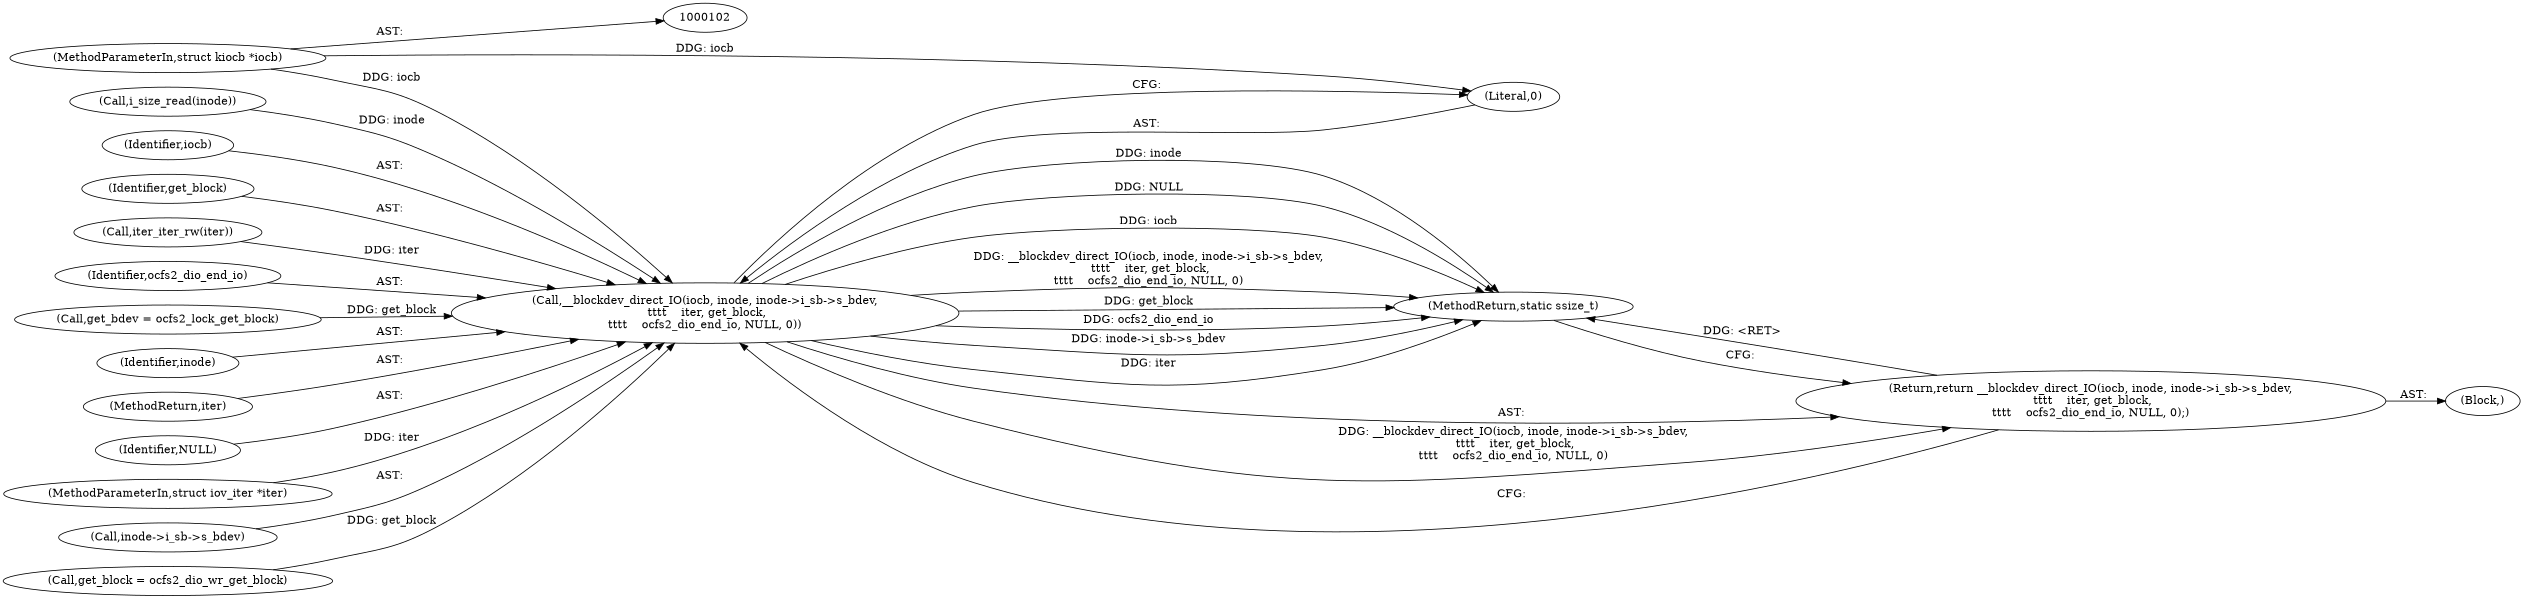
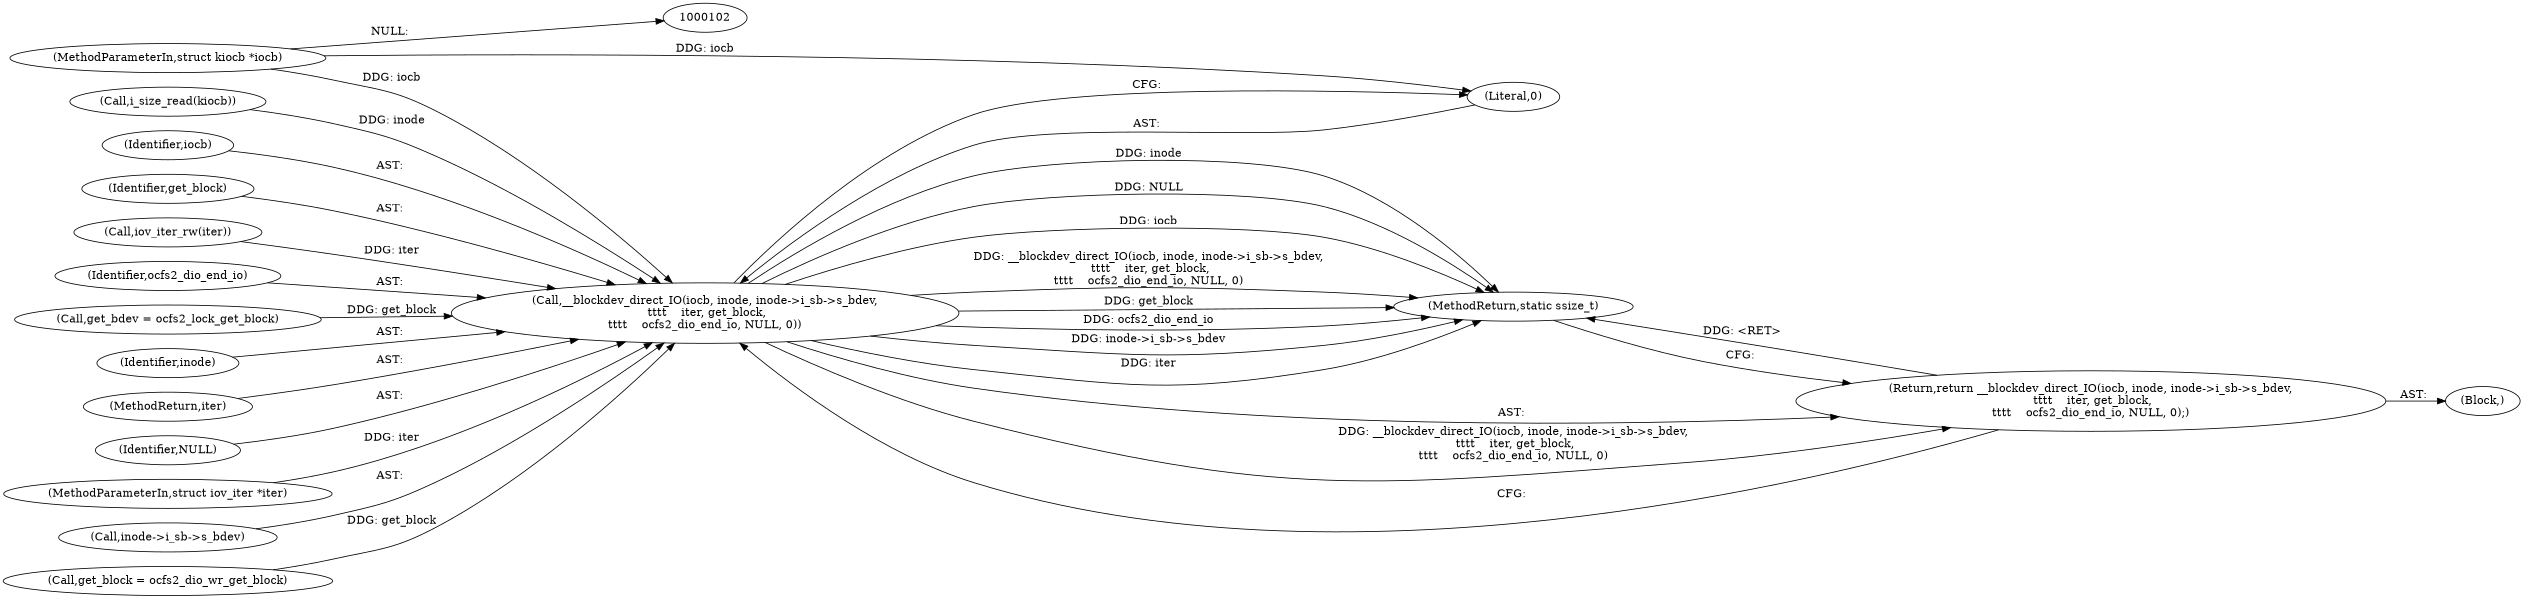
edge "(MethodParameterIn,struct kiocb *iocb)" -> "1000102": label "AST: " -> "NULL: "
node "(Call,i_size_read(inode))": label "(Call,i_size_read(inode))" -> "(Call,i_size_read(kiocb))"
node "(Call,iter_iter_rw(iter))": label "(Call,iter_iter_rw(iter))" -> "(Call,iov_iter_rw(iter))"
